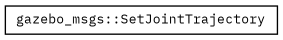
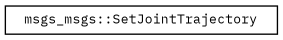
node "gazebo_msgs::SetJointTrajectory": label "gazebo_msgs::SetJointTrajectory" -> "msgs_msgs::SetJointTrajectory"
